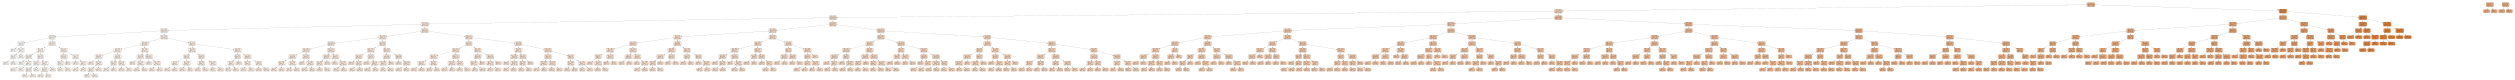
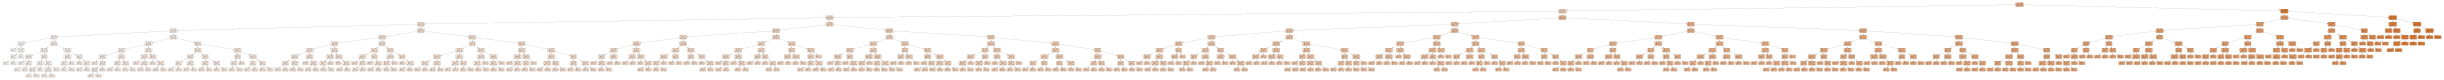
node "X[4] <= 829.0 mse = 2.286 samples = 7 value = 829.0": added
